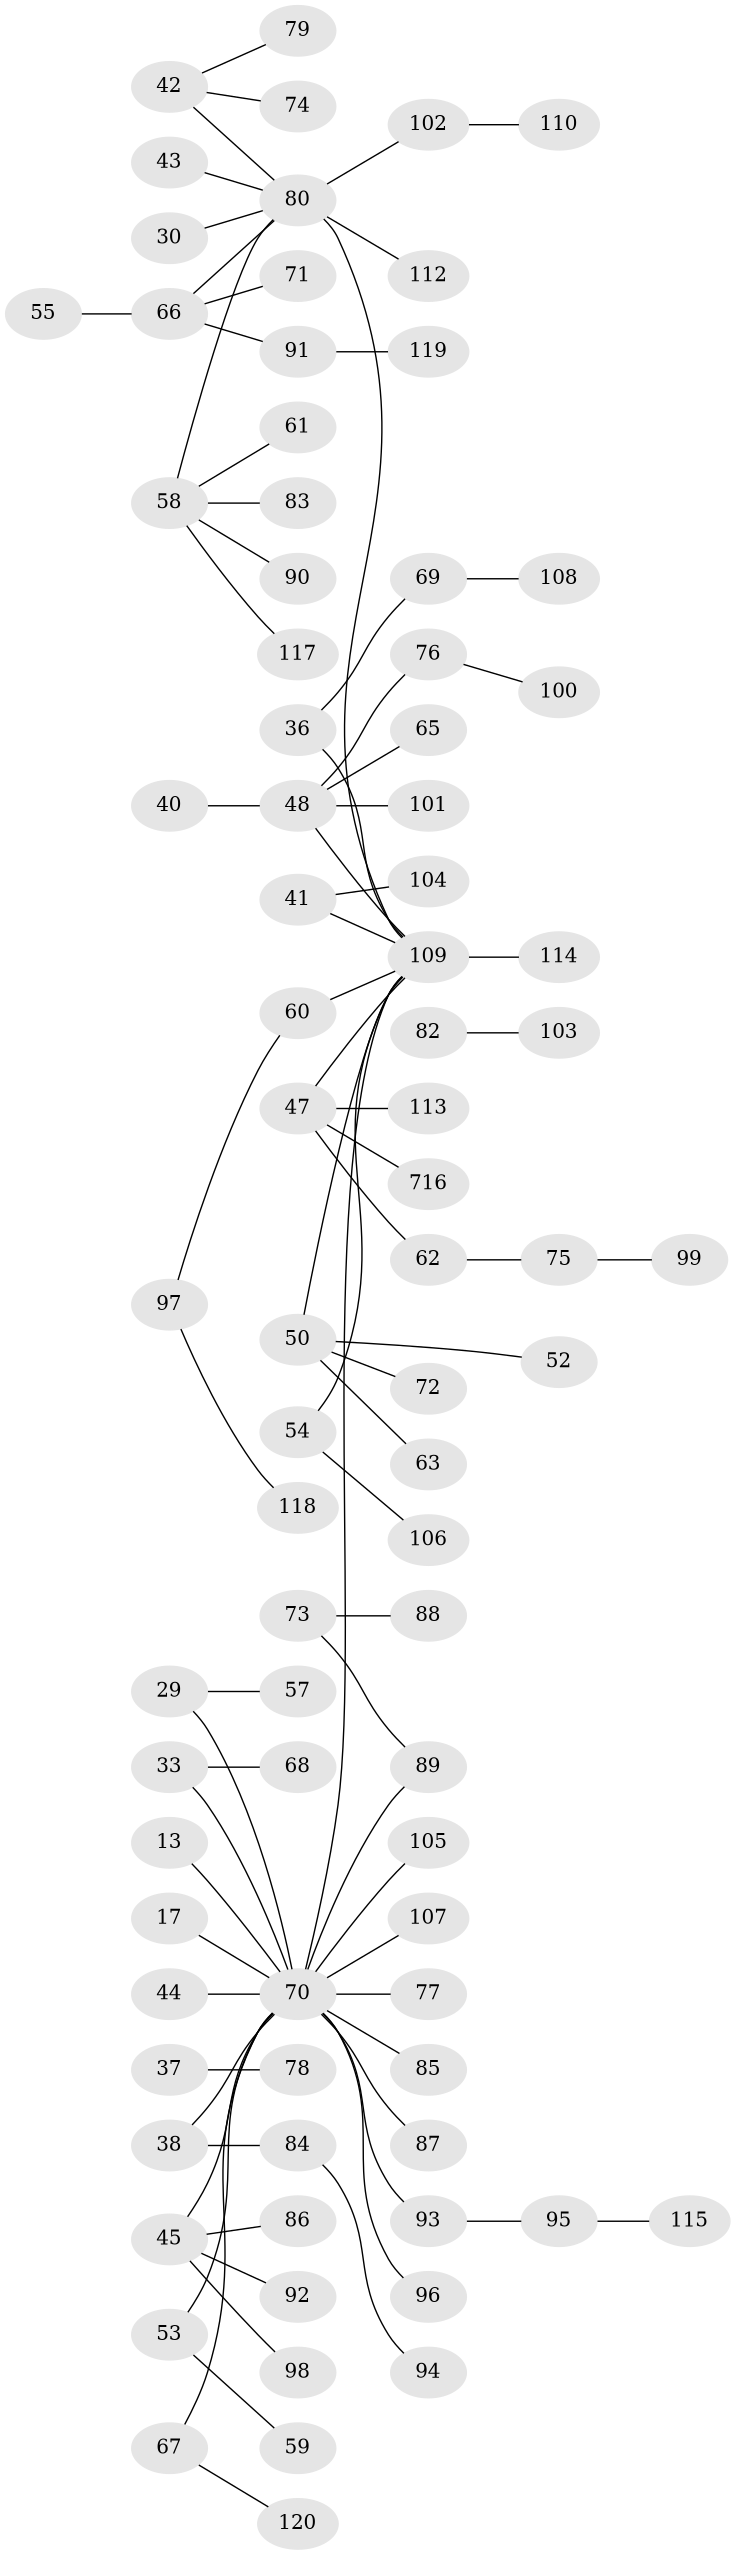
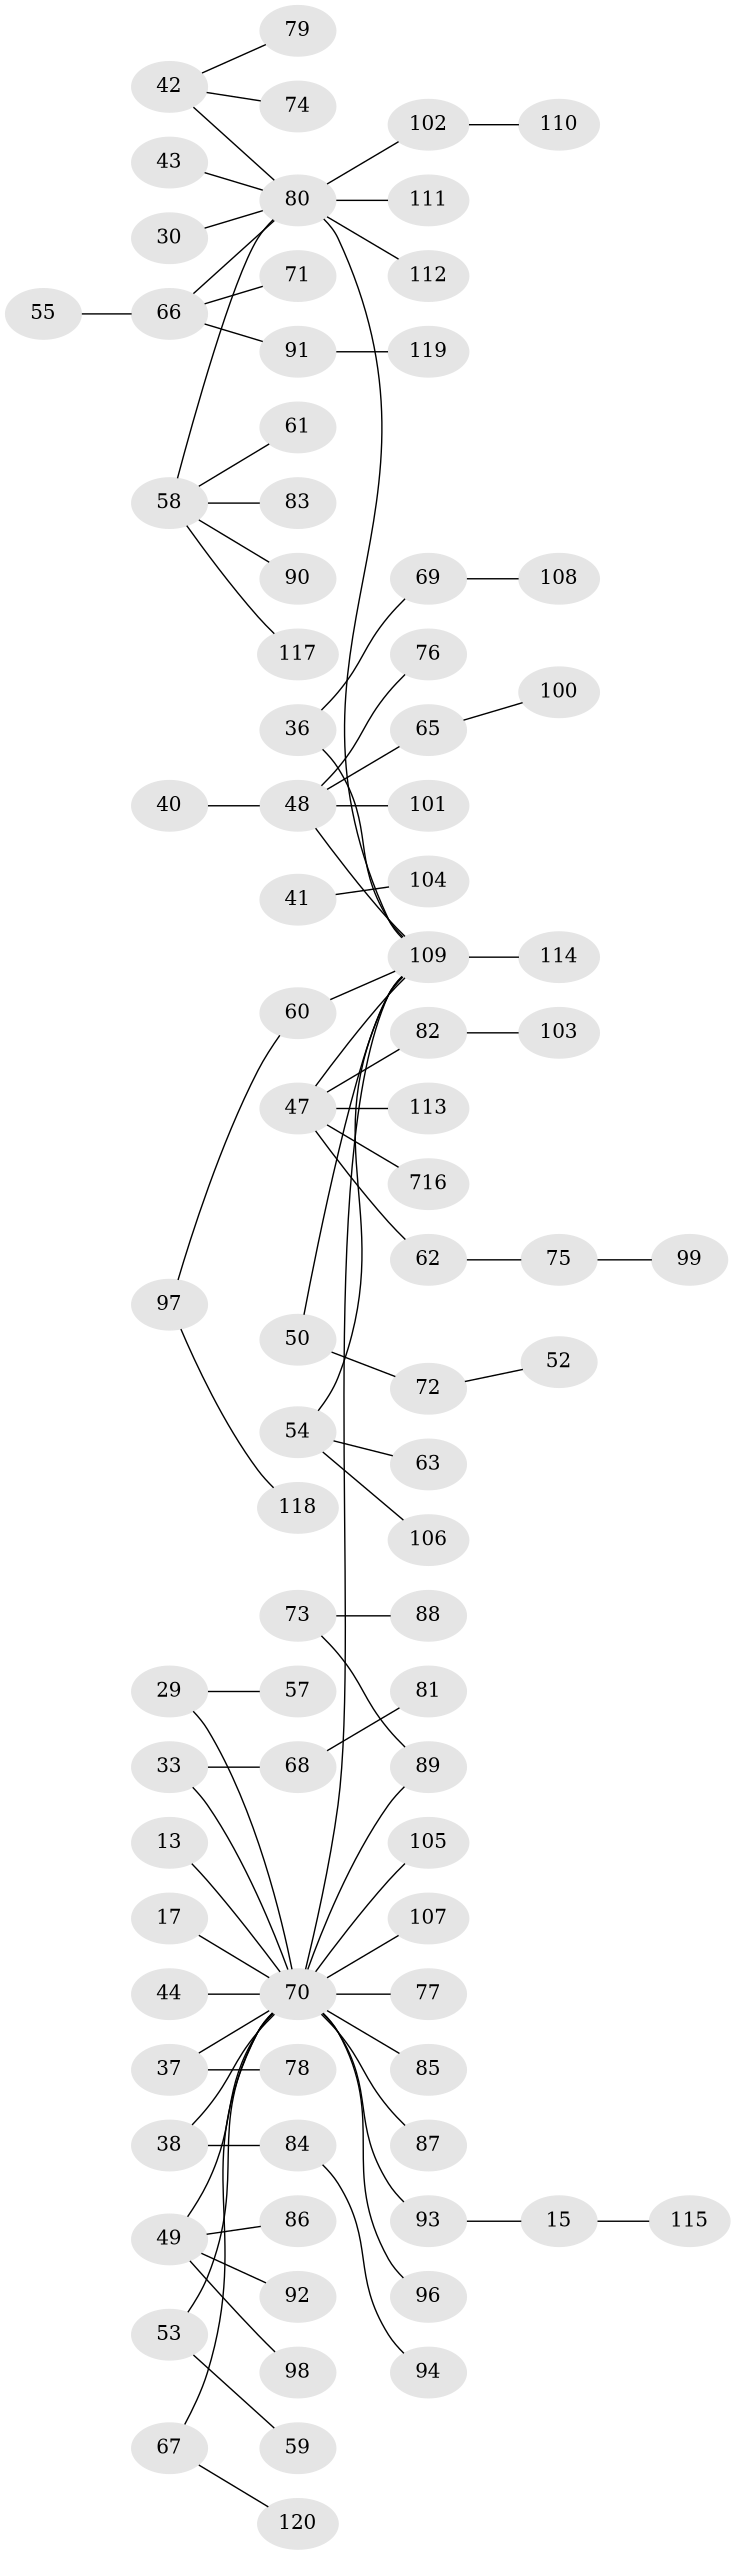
node "111": added
edge "76" -- "100": now "65" -- "100"
edge "41" -- "109": removed
edge "82" -- "47": added
edge "50" -- "52": now "72" -- "52"
edge "50" -- "63": now "54" -- "63"
node "81": added
edge "70" -- "37": added
node "95": label "95" -> "15"
node "45": label "45" -> "49"
